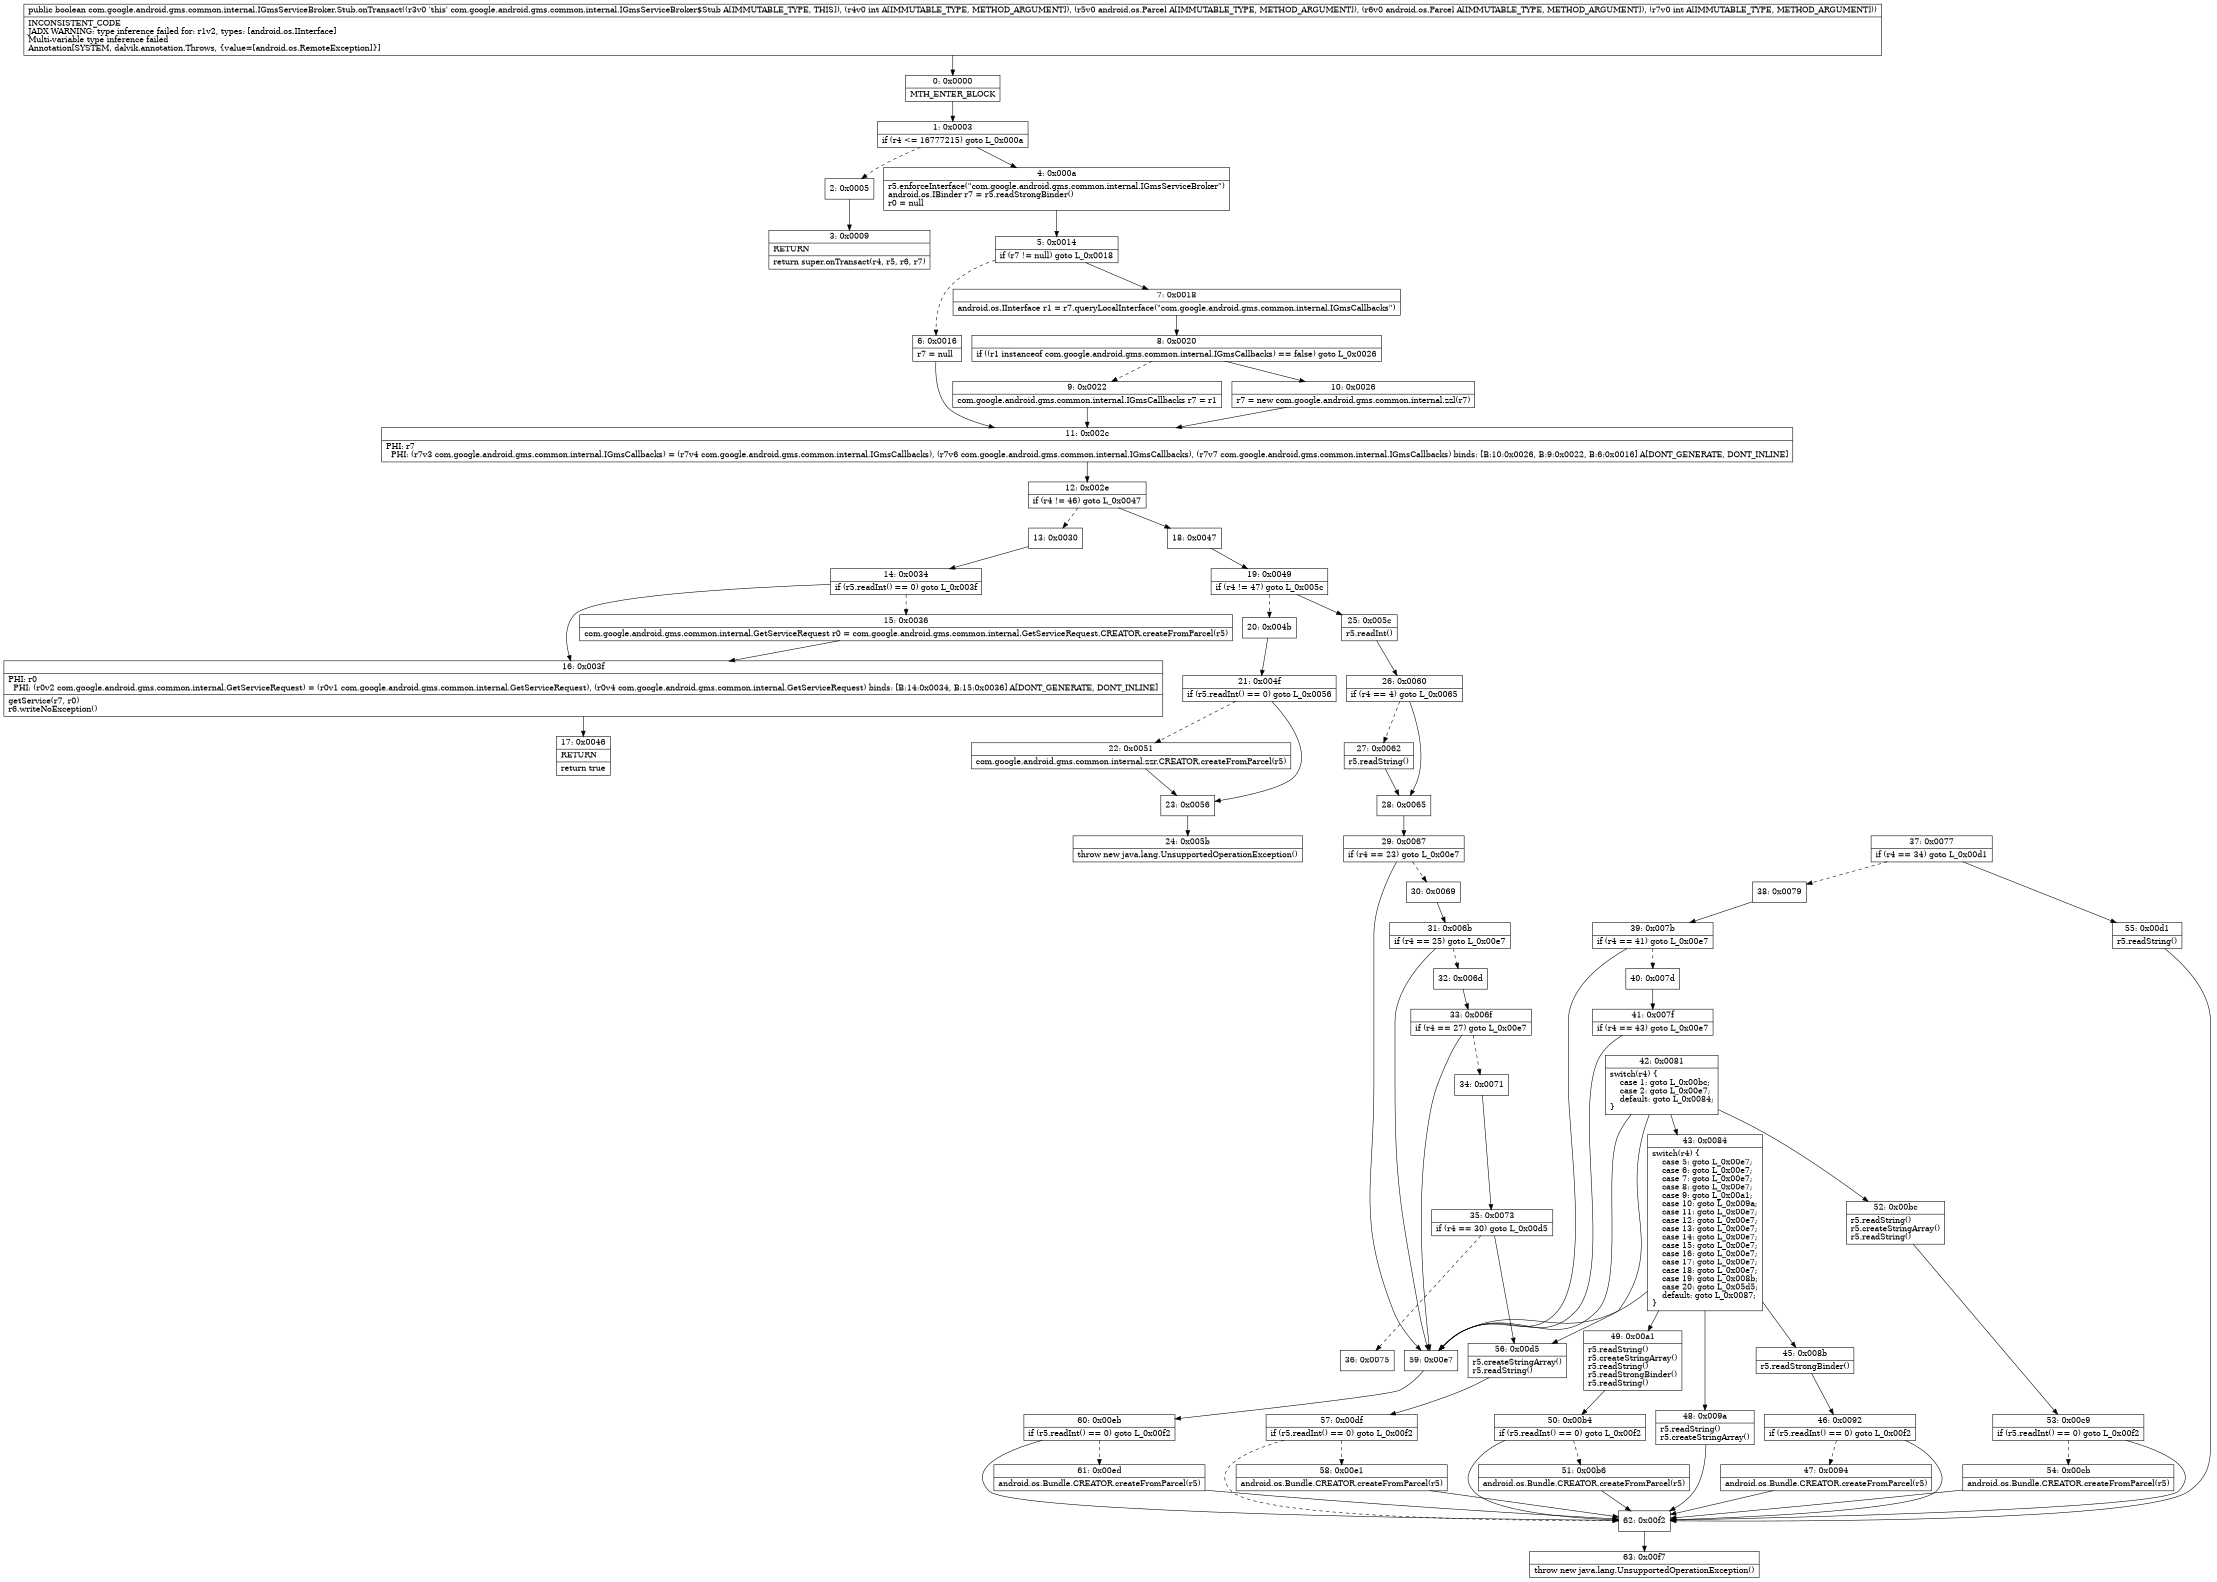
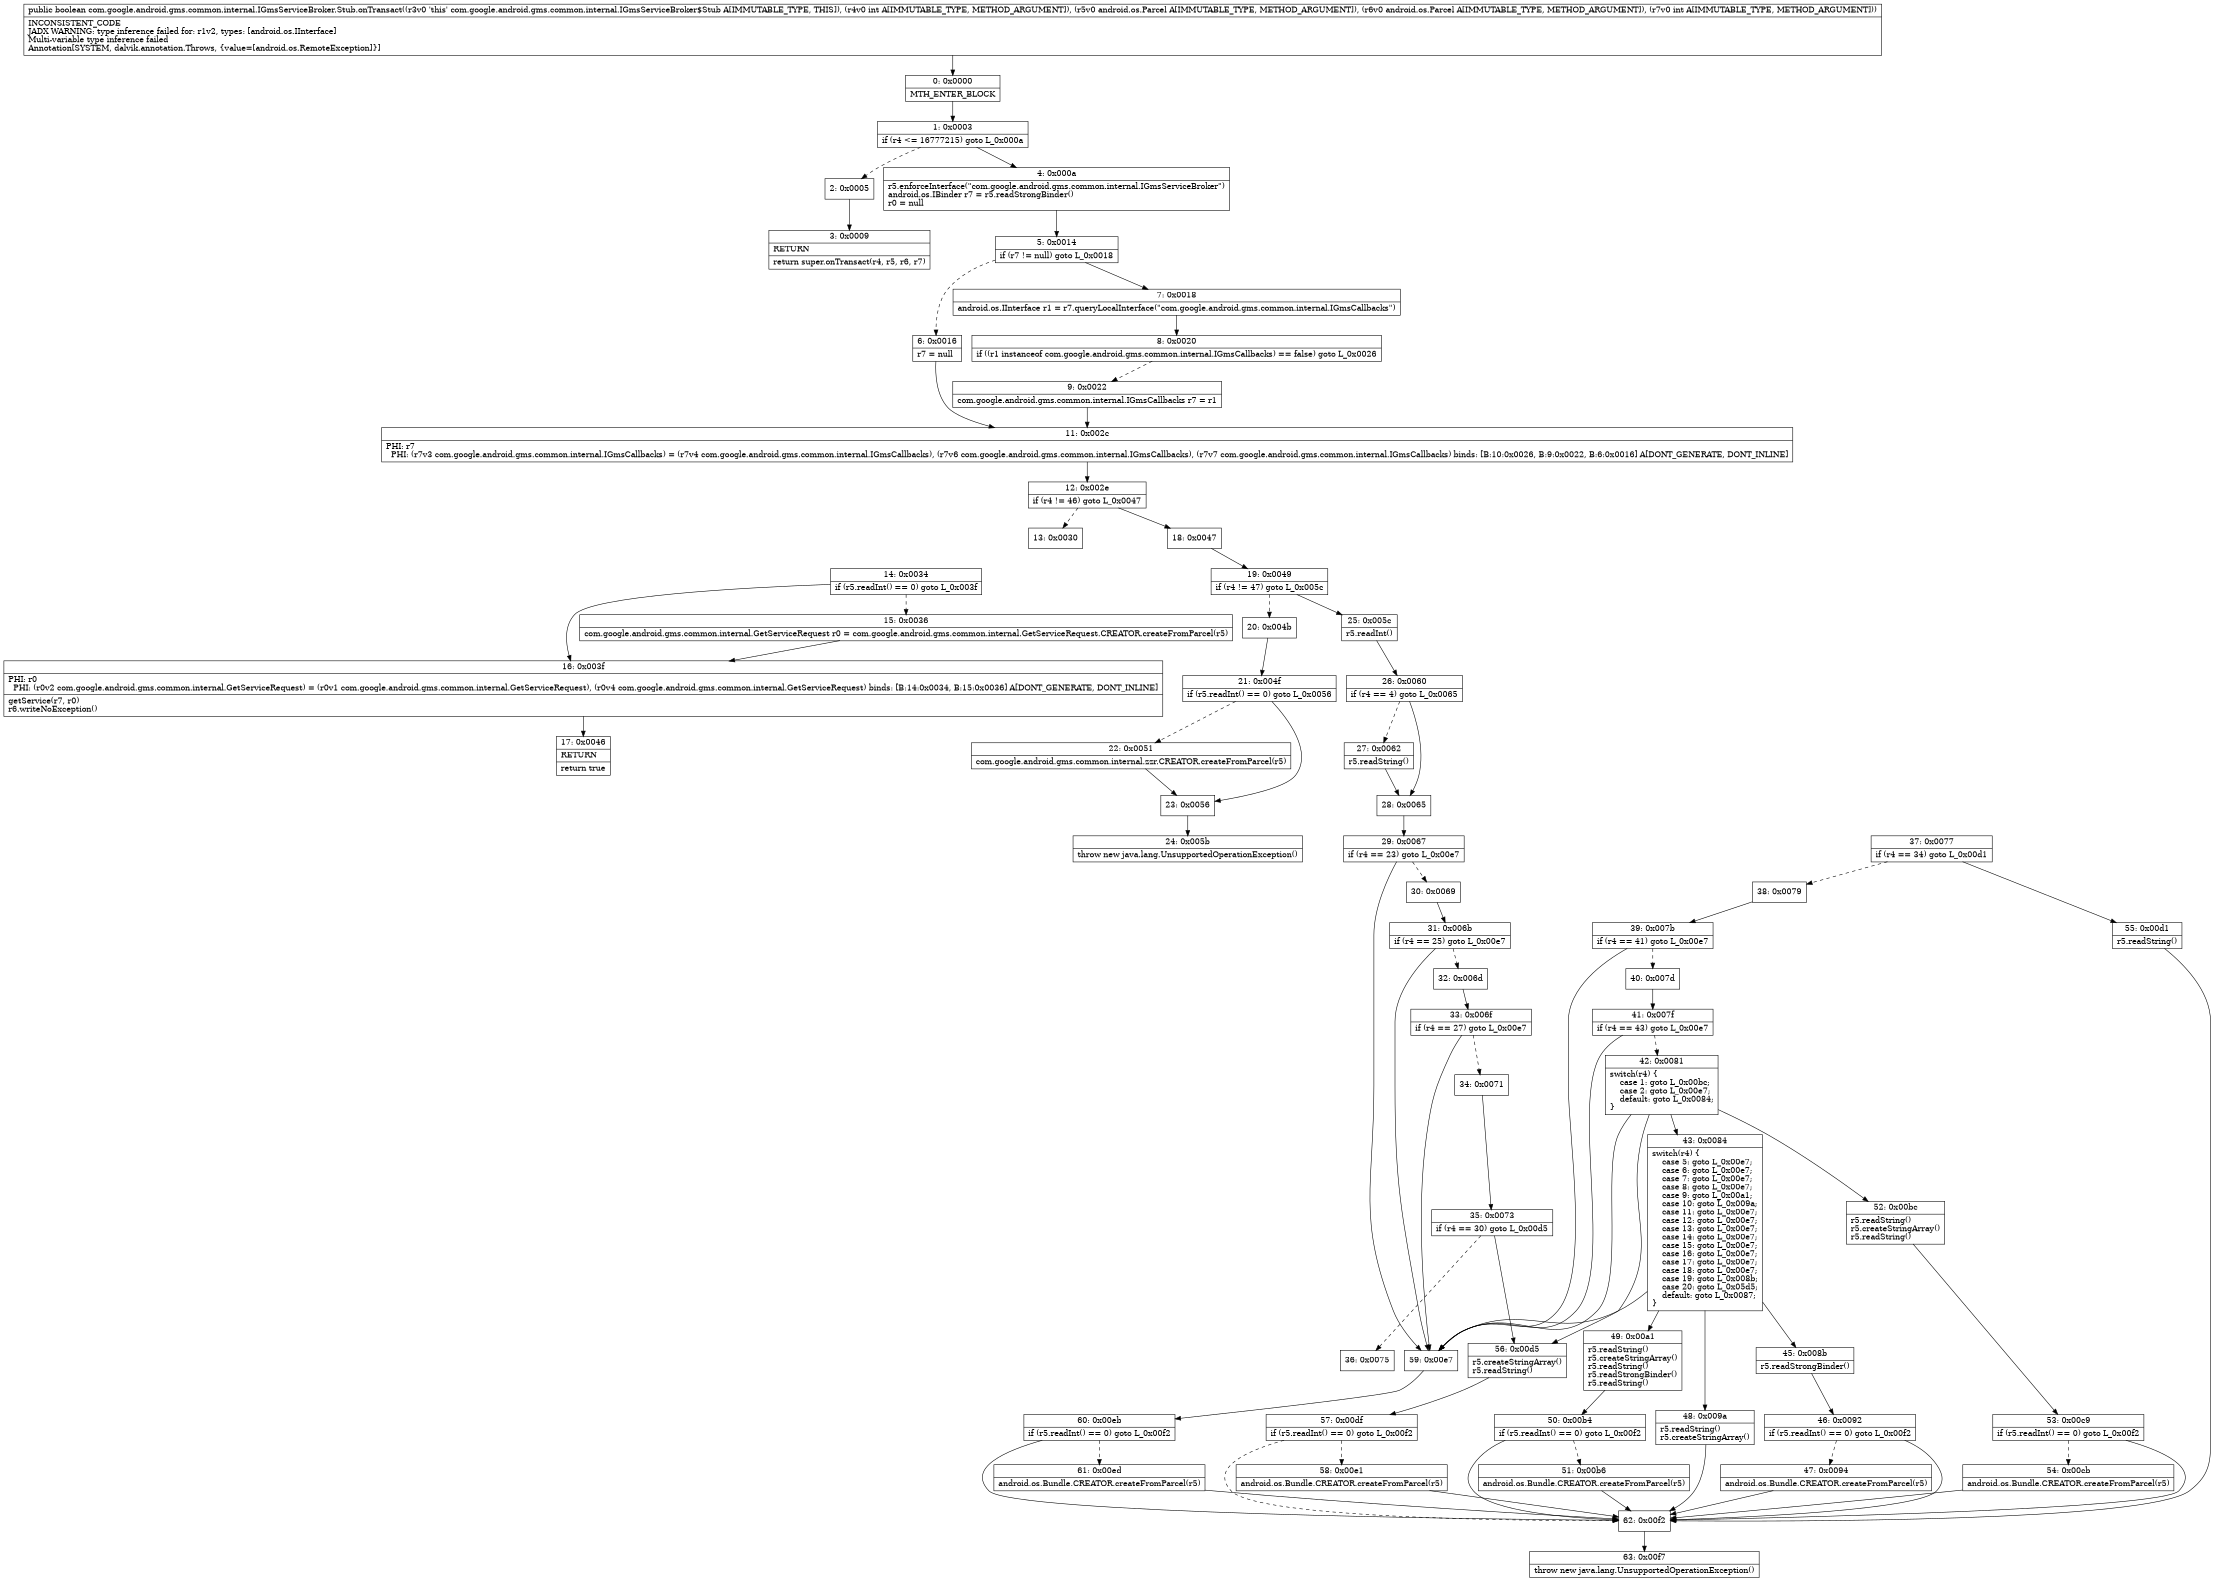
node "10: 0x0026": removed
edge "13: 0x0030" -> "14: 0x0034": removed
edge "41: 0x007f" -> "42: 0x0081": added
